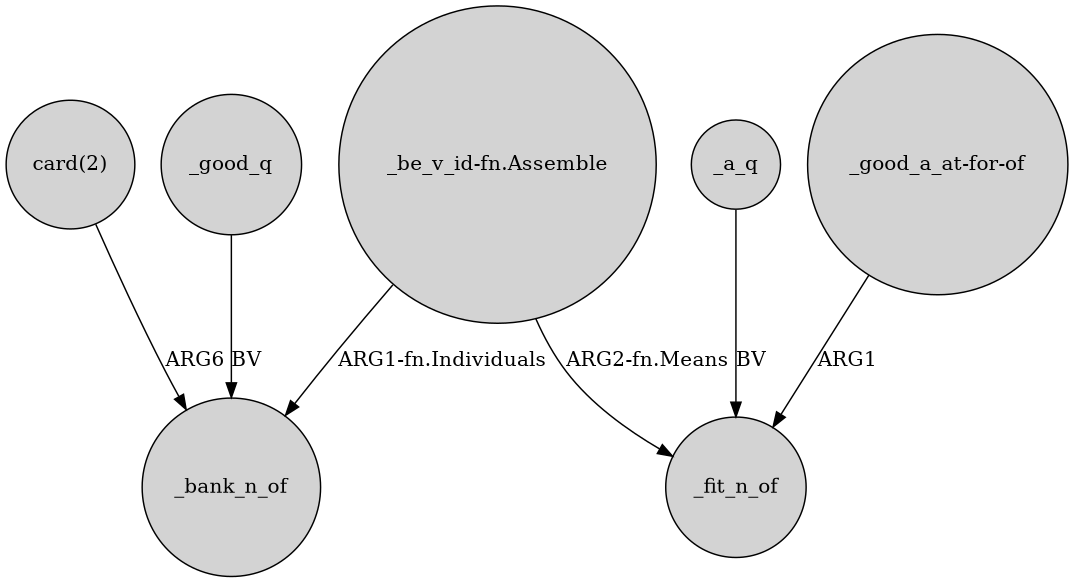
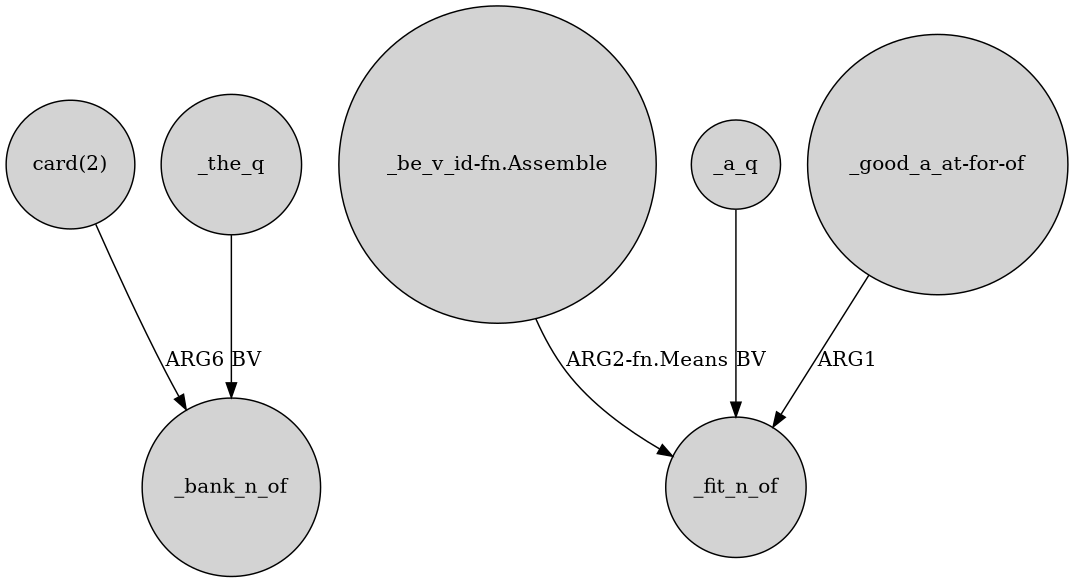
node "_good_q": label "_good_q" -> "_the_q"
edge "_be_v_id-fn.Assemble" -> "_bank_n_of": removed, label "ARG1-fn.Individuals"
